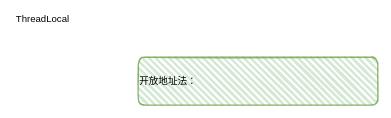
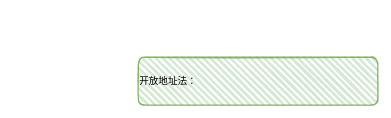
node "ThreadLocal": removed
